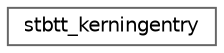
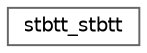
node "stbtt_kerningentry": label "stbtt_kerningentry" -> "stbtt_stbtt"
